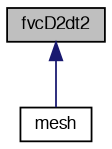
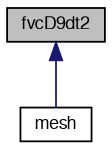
node "fvcD2dt2": label "fvcD2dt2" -> "fvcD9dt2"
